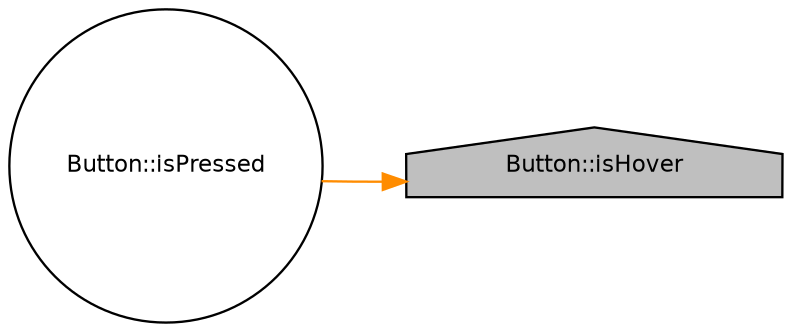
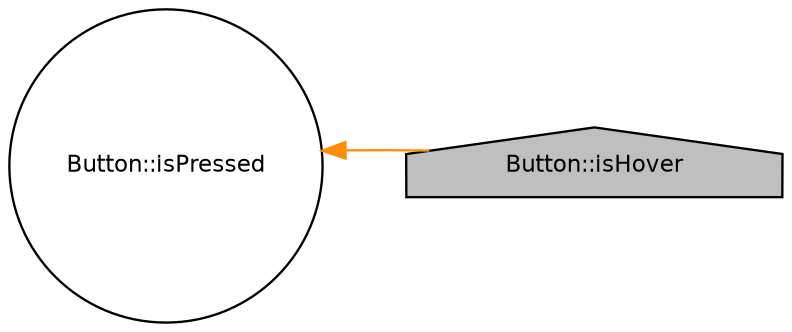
edge "Button::isPressed" -> "Button::isHover": reversed
